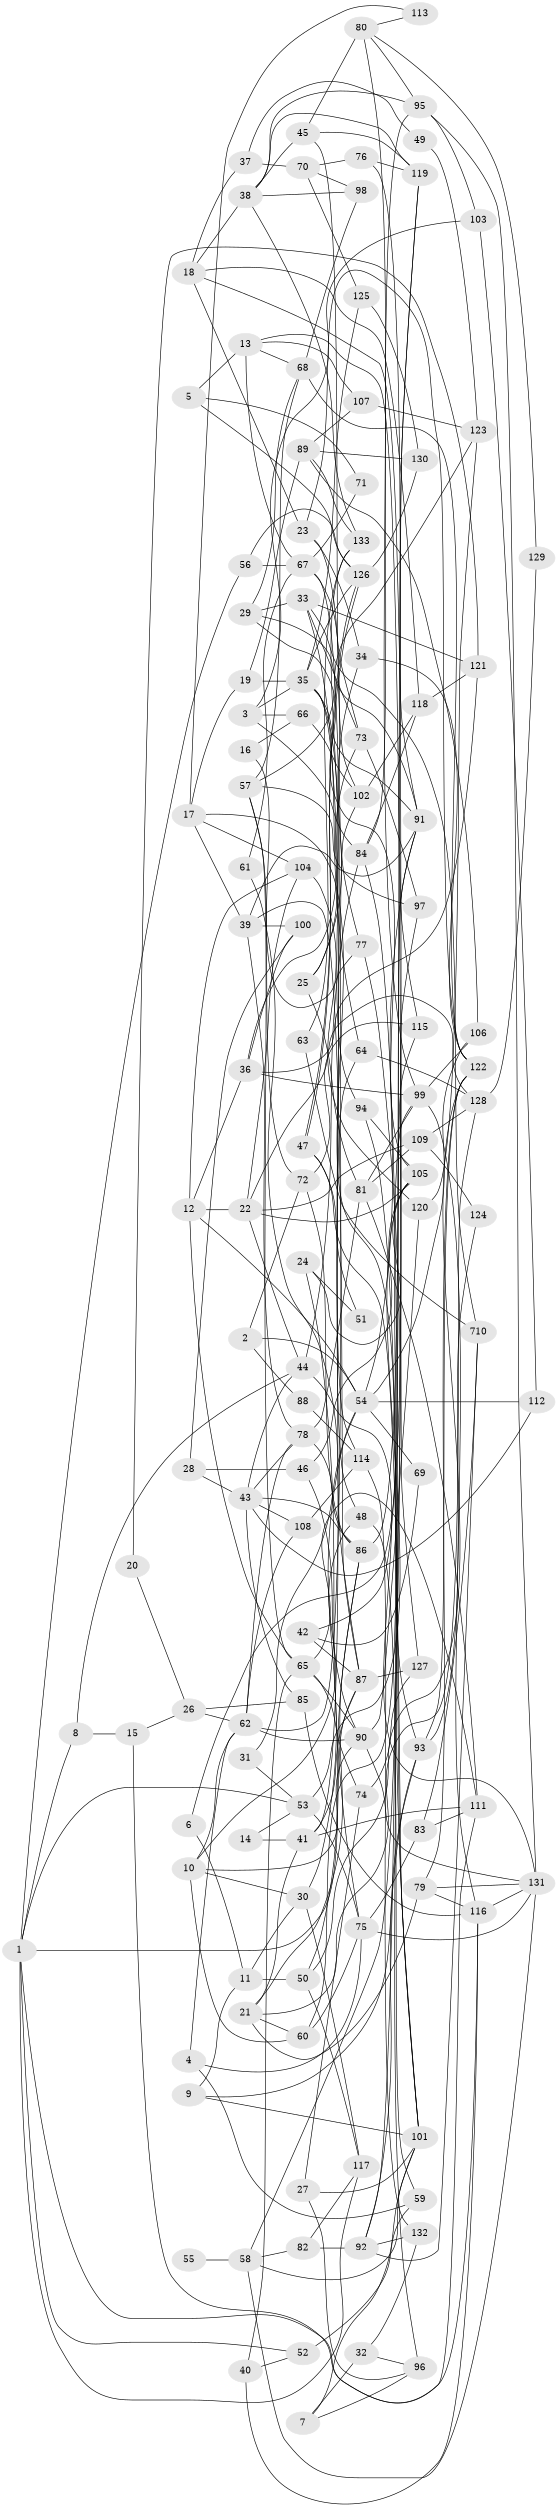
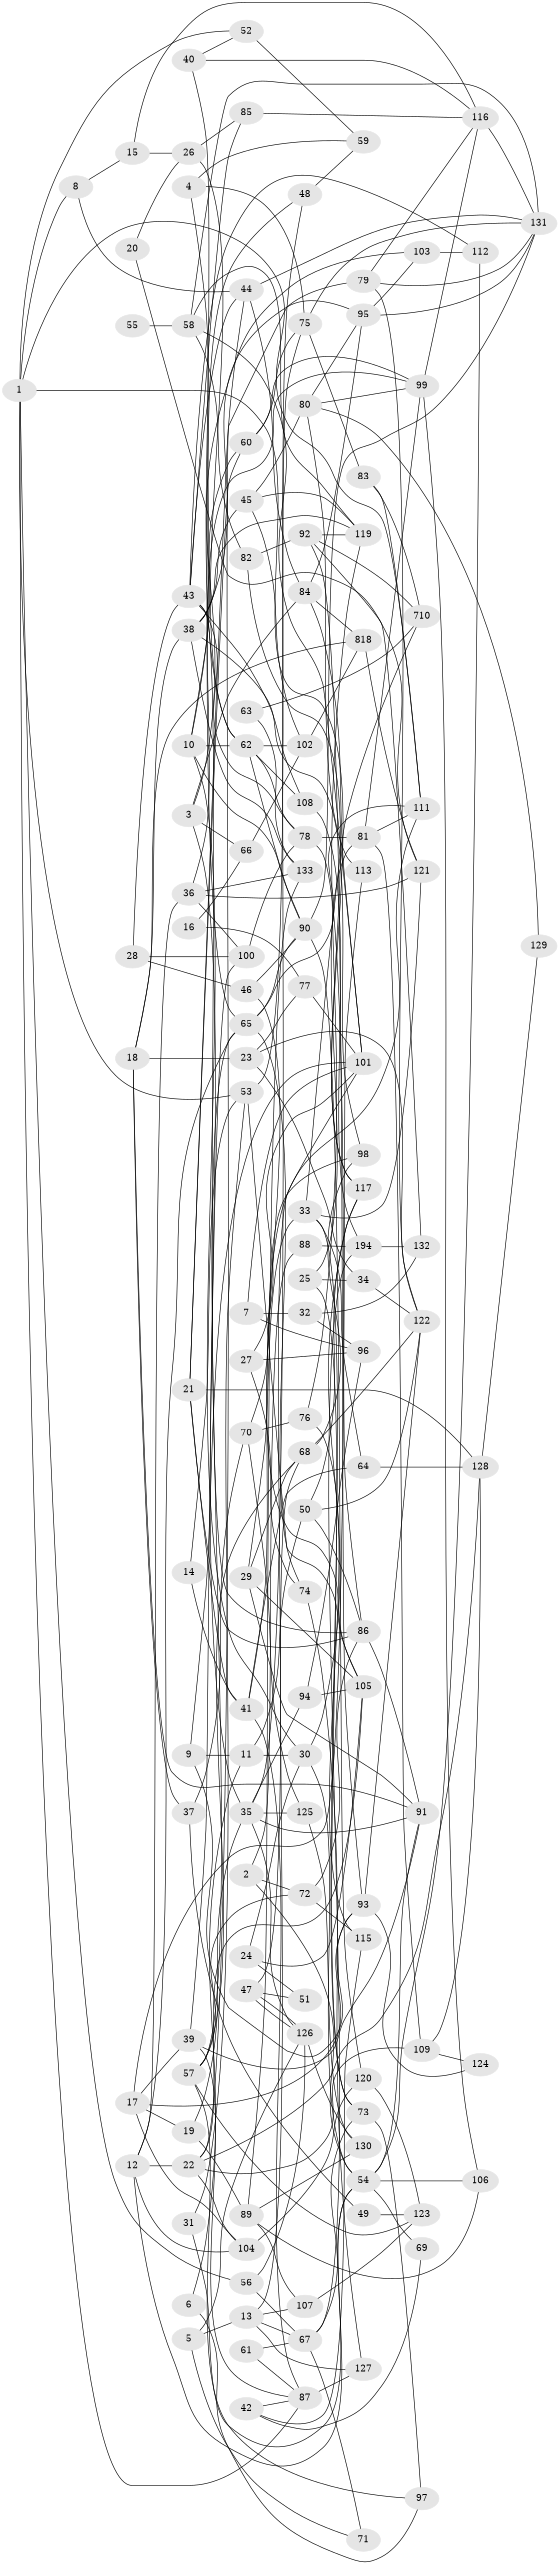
node "118": label "118" -> "818"
edge "39" -- "78": now "100" -- "78"
node "114": label "114" -> "194"
edge "24" -- "75": now "24" -- "30"
